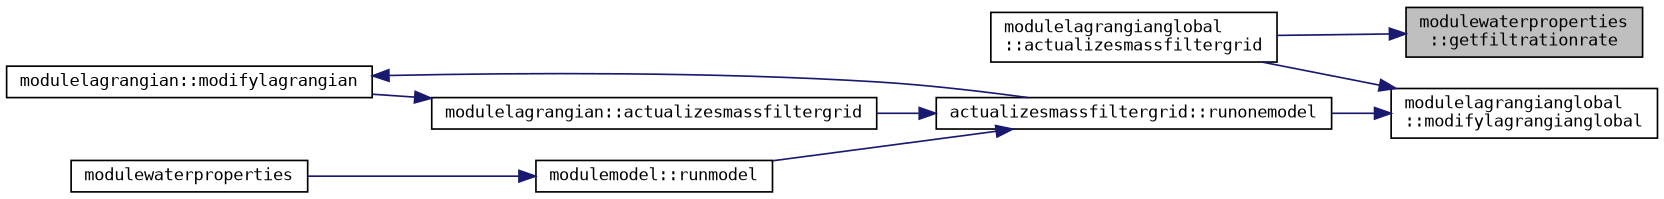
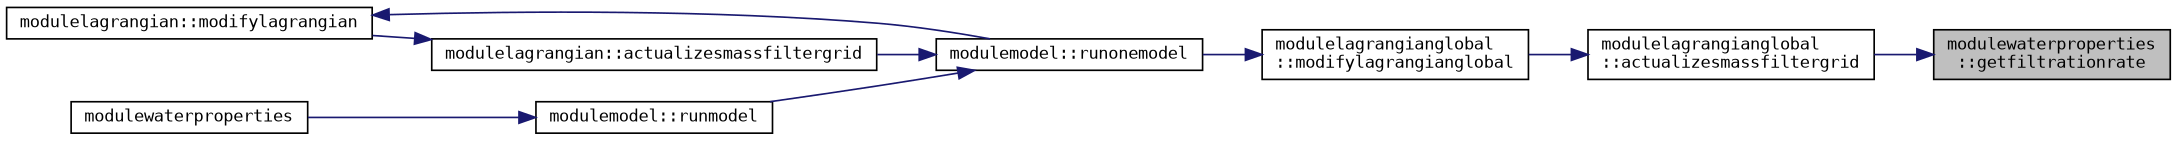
edge "modulelagrangianglobal ::actualizesmassfiltergrid" -> "modulelagrangianglobal ::modifylagrangianglobal": reversed
node "actualizesmassfiltergrid::runonemodel": label "actualizesmassfiltergrid::runonemodel" -> "modulemodel::runonemodel"
